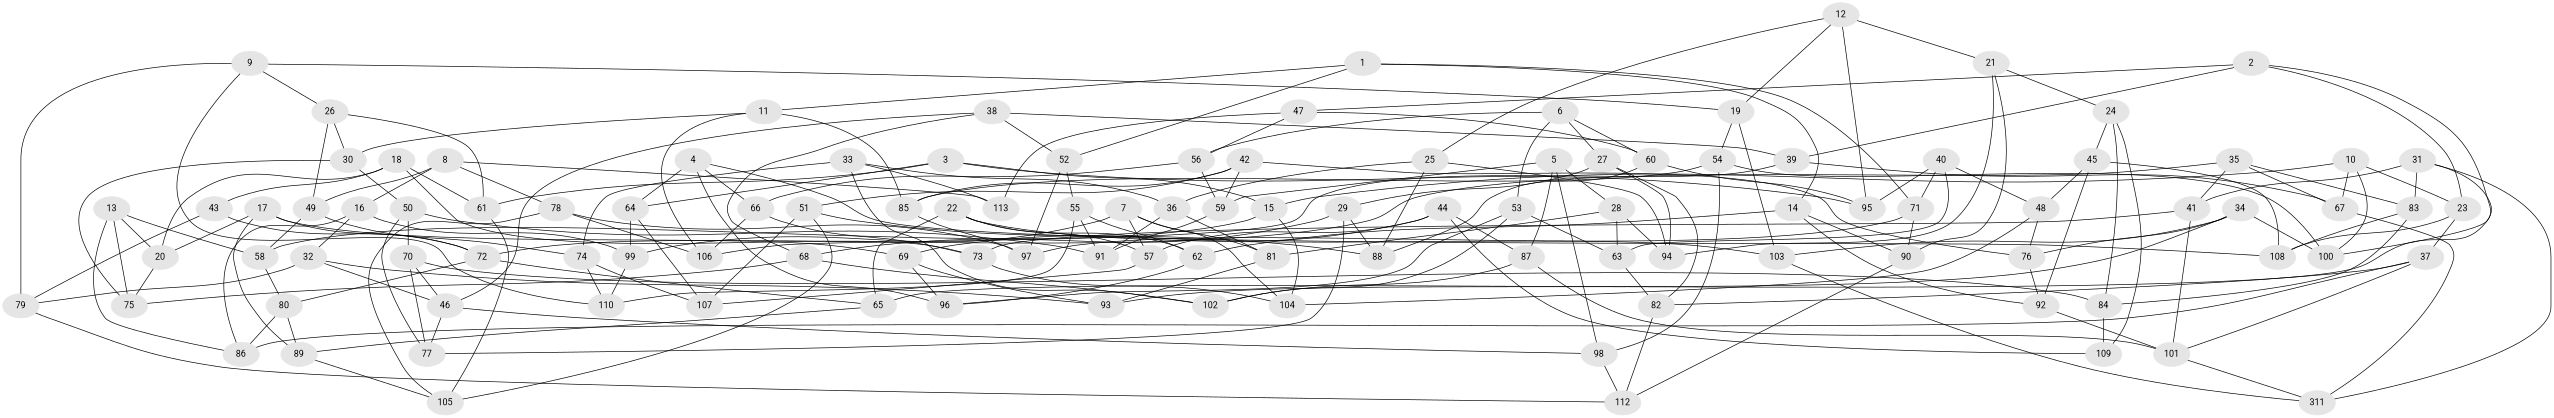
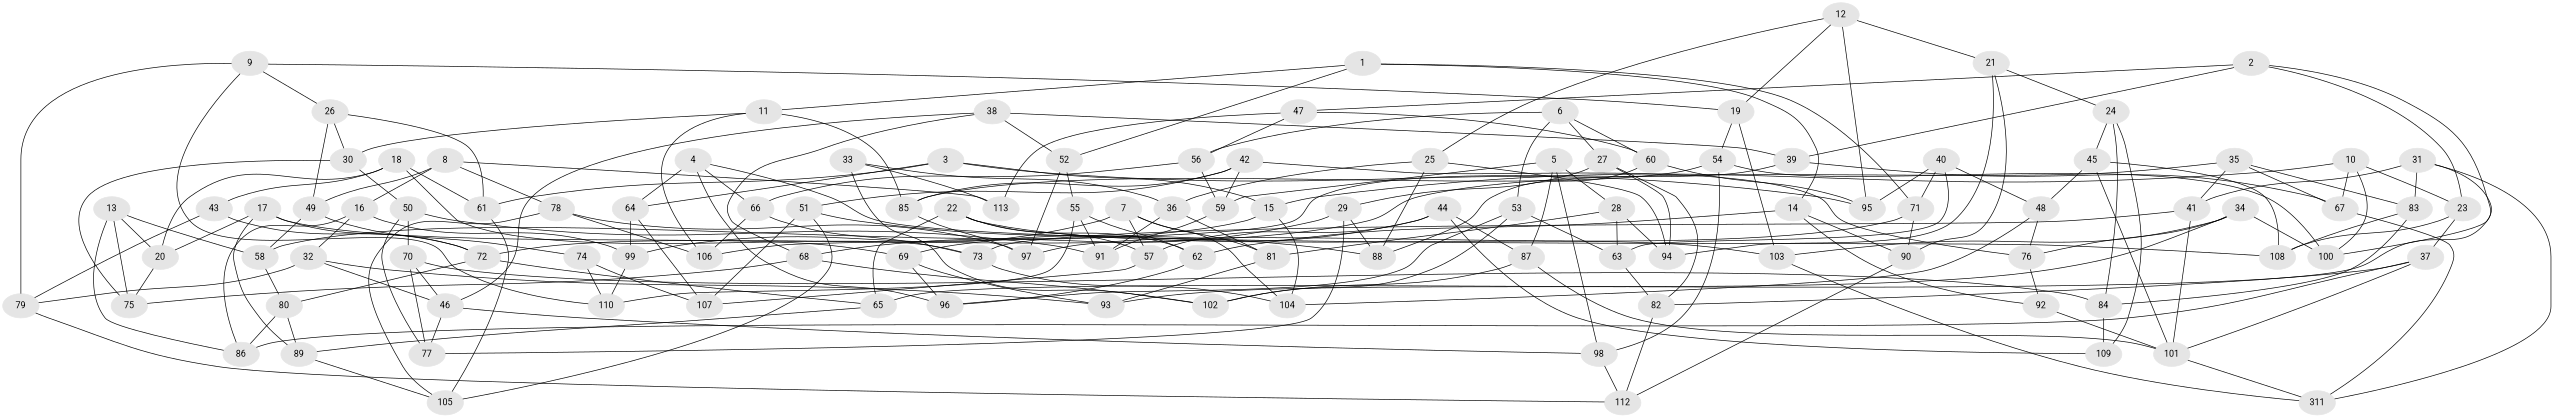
edge "33" -- "74": removed
edge "45" -- "92": now "45" -- "101"
